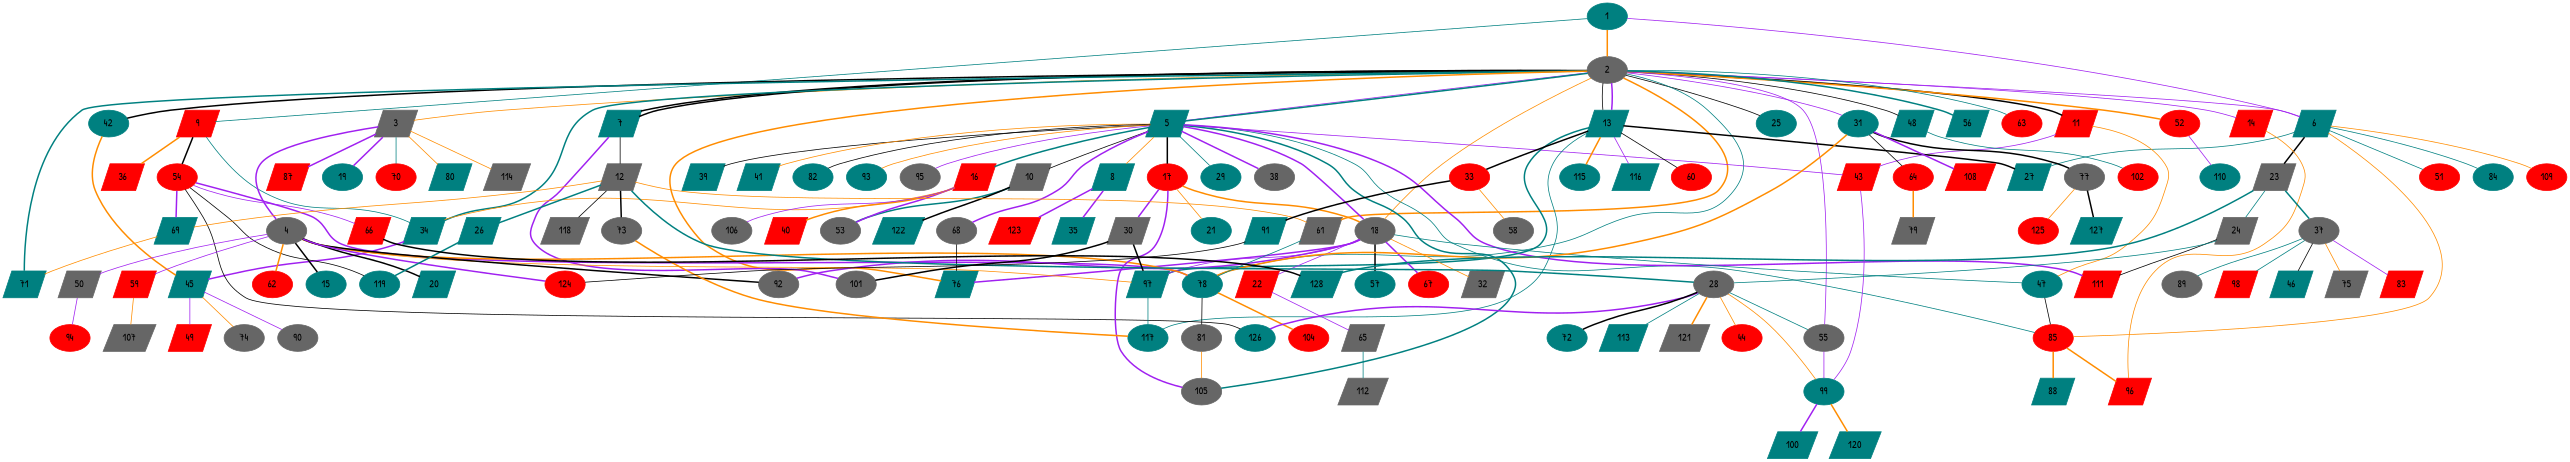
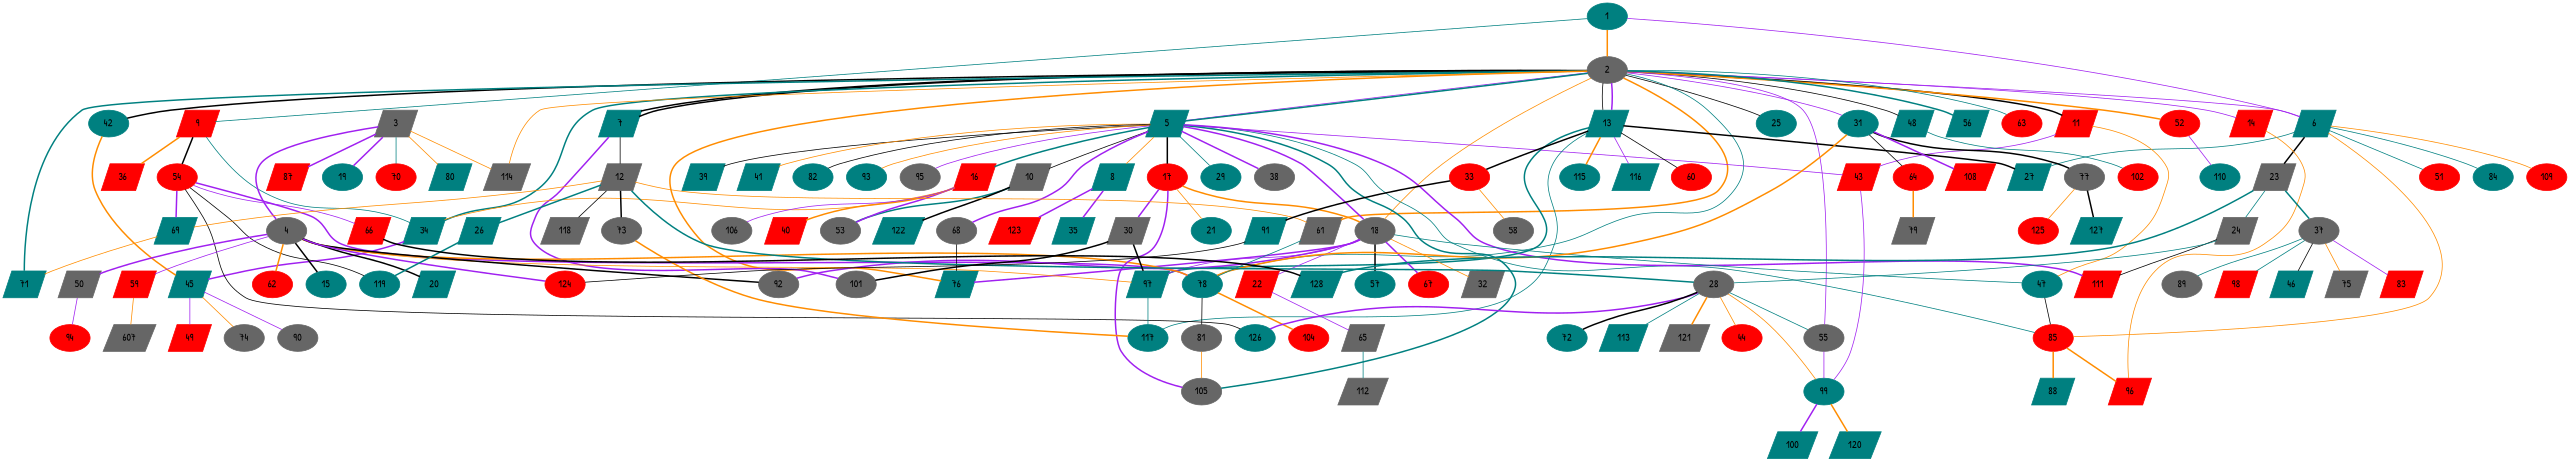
edge "2" -- "3": now "2" -- "114"
edge "4" -- "50": style solid -> bold
node "107": label "107" -> "607"
